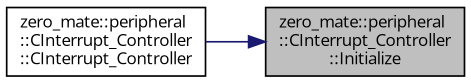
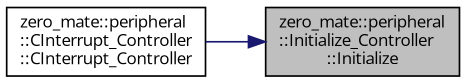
node "zero_mate::peripheral ::CInterrupt_Controller ::Initialize": label "zero_mate::peripheral ::CInterrupt_Controller ::Initialize" -> "zero_mate::peripheral ::Initialize_Controller ::Initialize"
